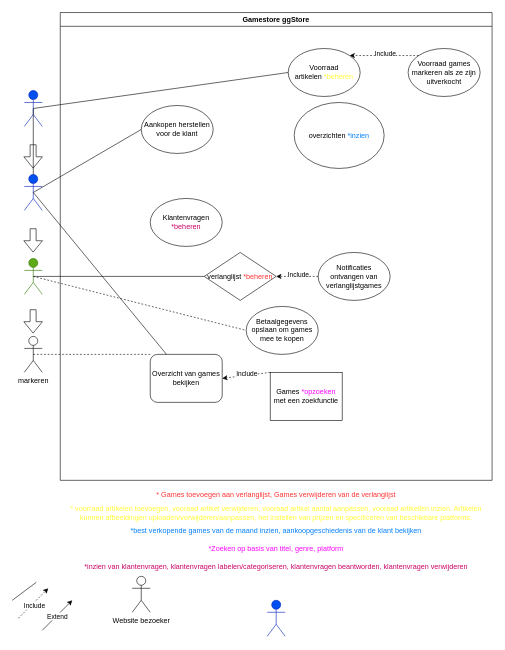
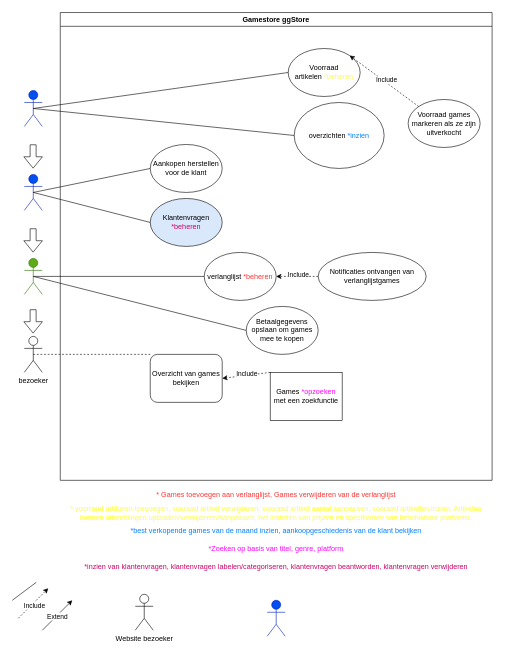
node "Voorraad games markeren als ze zijn uitverkocht": moved (444, 72) -> (444, 123)
node "Aankopen herstellen voor de klant": moved (177, 129) -> (186, 168)
edge "beheerder" -- "klantenservice": now "beheerder" -- "overzichten *inzien"
node "Klantenvragen *beheren": fillcolor #ffffff -> #dae8fc
edge "klantenservice" -- "Overzicht van games bekijken": now "klantenservice" -- "Klantenvragen *beheren"
node "verlanglijst *beheren": shape diamond -> ellipse
node "Notificaties ontvangen van verlanglijstgames": size 72x48 -> 108x48
edge "Klant" -- "Betaalgegevens opslaan om games mee te kopen": style dashed -> solid
node "markeren": label "markeren" -> "bezoeker"
node "Website bezoeker": moved (141, 594) -> (144, 612)
